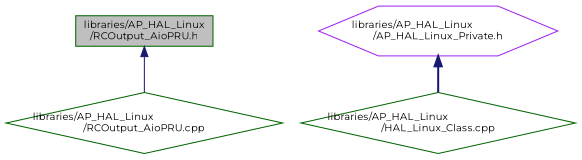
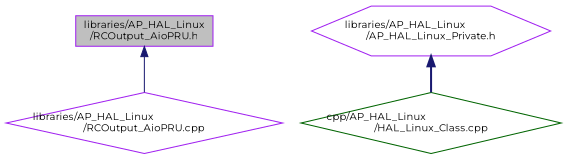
node "libraries/AP_HAL_Linux /RCOutput_AioPRU.h": color darkgreen -> purple
node "libraries/AP_HAL_Linux /RCOutput_AioPRU.cpp": color darkgreen -> purple
node "libraries/AP_HAL_Linux /HAL_Linux_Class.cpp": label "libraries/AP_HAL_Linux /HAL_Linux_Class.cpp" -> "cpp/AP_HAL_Linux /HAL_Linux_Class.cpp"
